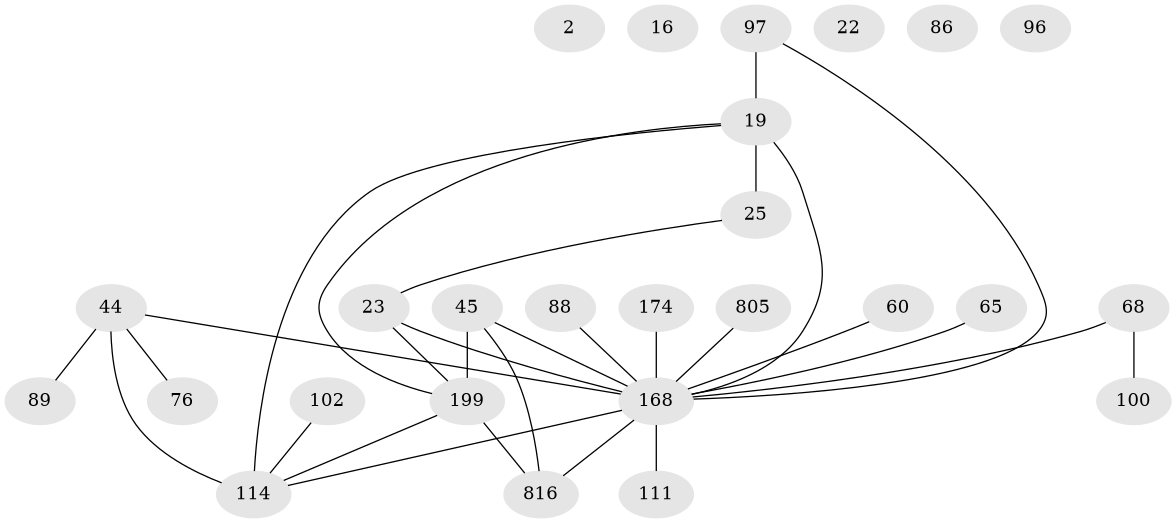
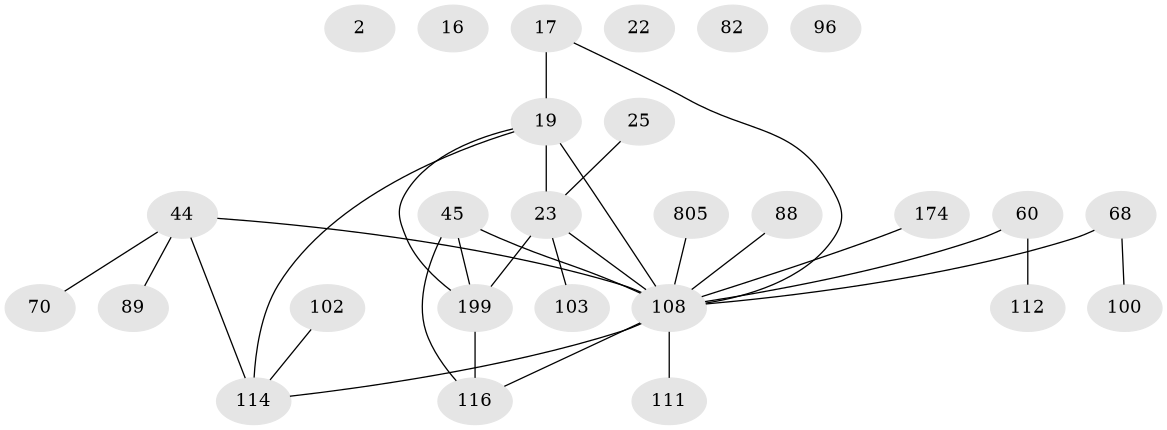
node "97": label "97" -> "17"
node "86": label "86" -> "82"
edge "19" -- "25": now "19" -- "23"
node "103": added
node "65": removed
node "112": added
node "76": label "76" -> "70"
node "168": label "168" -> "108"
edge "199" -- "114": removed
node "816": label "816" -> "116"
